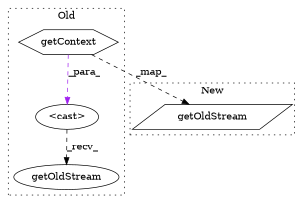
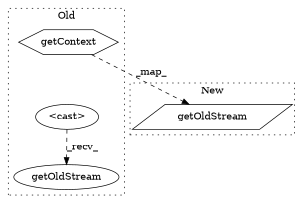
edge "getContext" -> "<cast>": removed, label "_para_"
